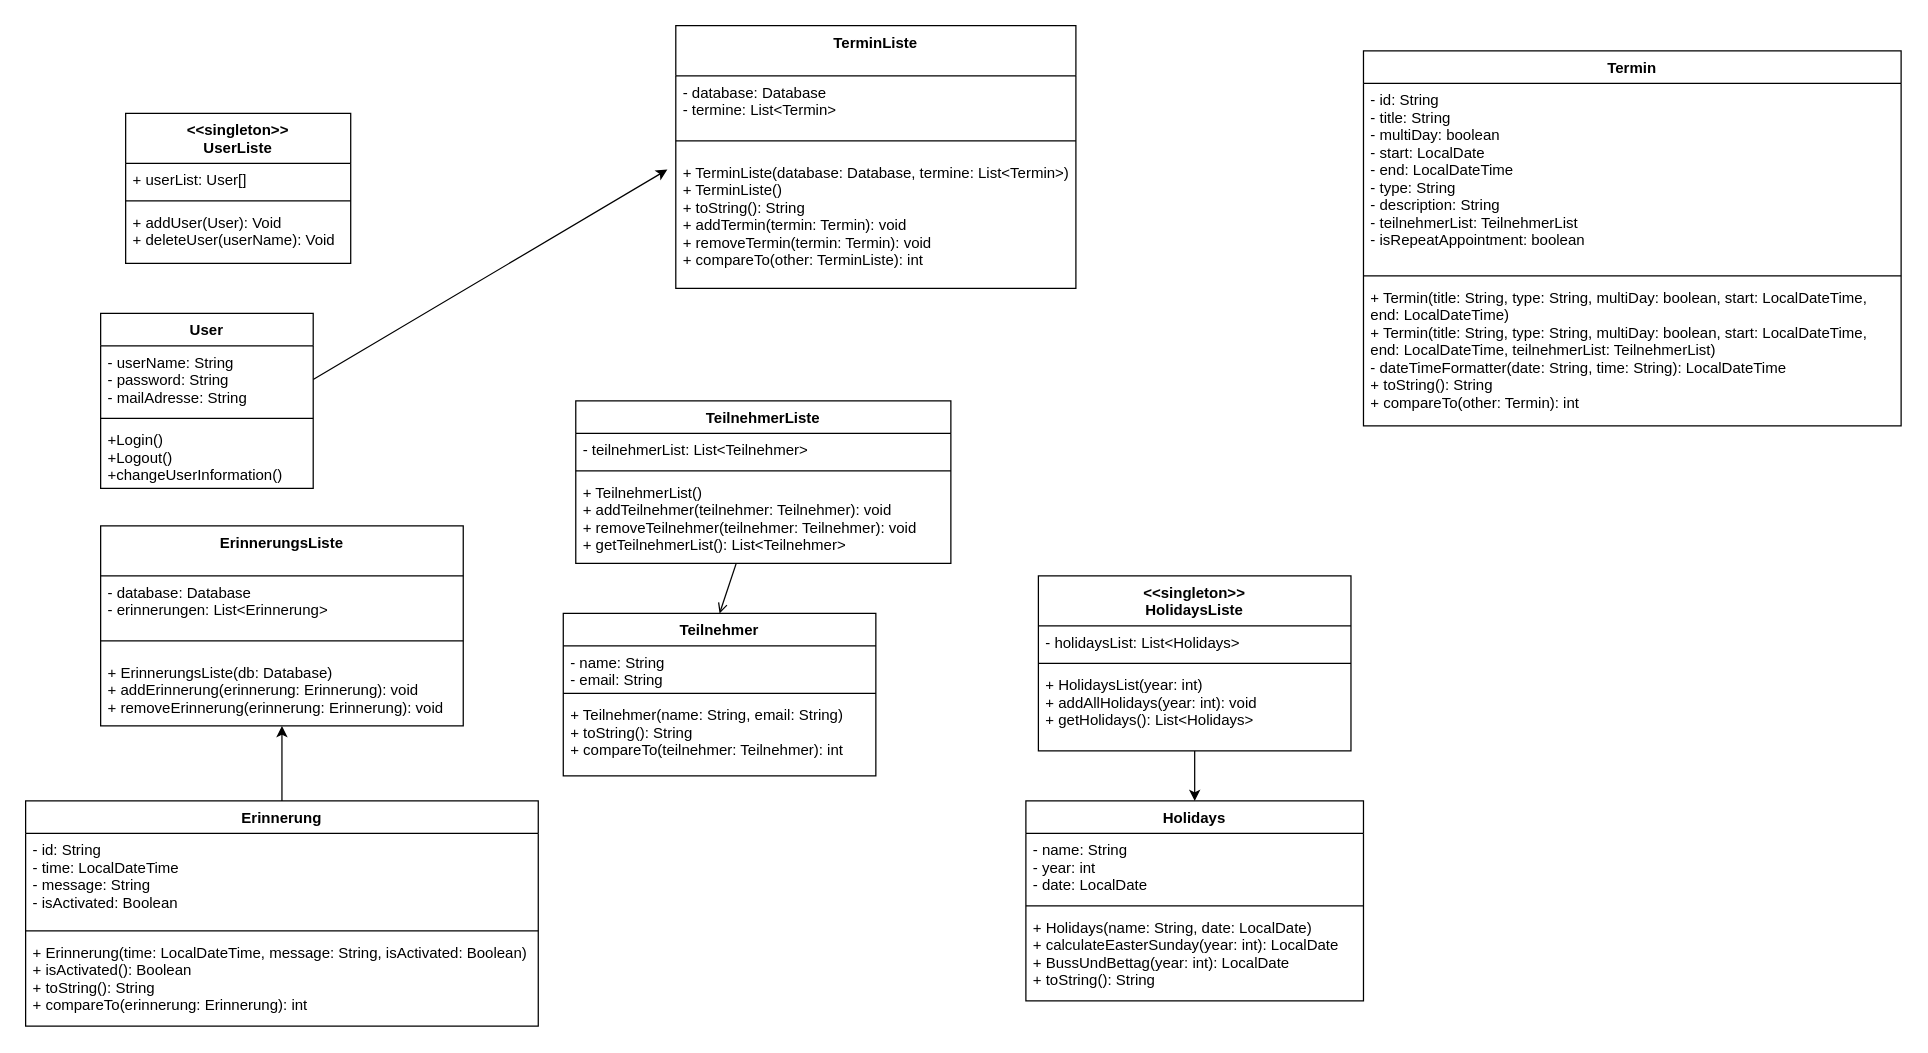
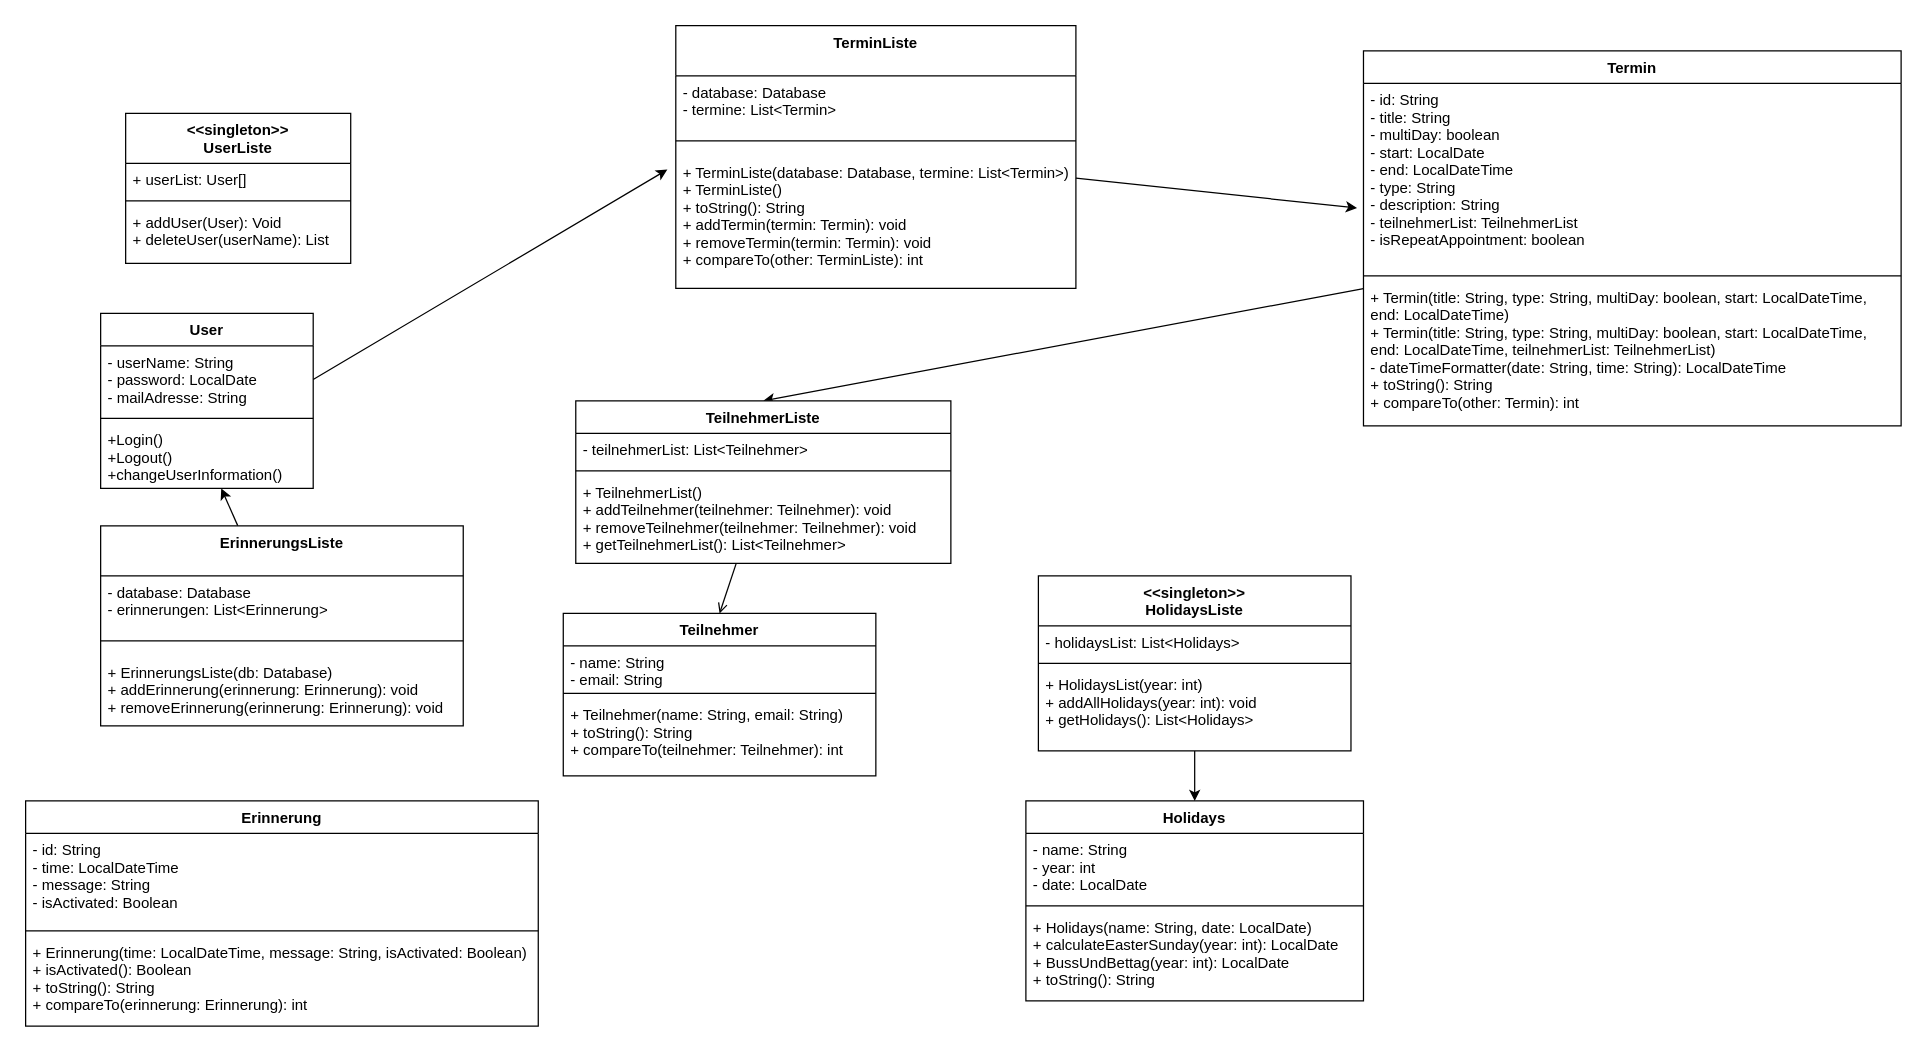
edge "TerminListe" -> "- id: String - title: String - multiDay: boolean - start: LocalDate - end: LocalDateTime - type: String - description: String - teilnehmerList: TeilnehmerList - isRepeatAppointment: boolean": added
node "+ addUser(User): Void + deleteUser(userName): Void": label "+ addUser(User): Void + deleteUser(userName): Void" -> "+ addUser(User): Void + deleteUser(userName): List"
edge "Termin" -> "TeilnehmerListe": added
node "- userName: String - password: String - mailAdresse: String": label "- userName: String - password: String - mailAdresse: String" -> "- userName: String - password: LocalDate - mailAdresse: String"
edge "ErinnerungsListe" -> "+Login() +Logout() +changeUserInformation()": added
edge "Erinnerung" -> "+ ErinnerungsListe(db: Database) + addErinnerung(erinnerung: Erinnerung): void + removeErinnerung(erinnerung: Erinnerung): void": removed
